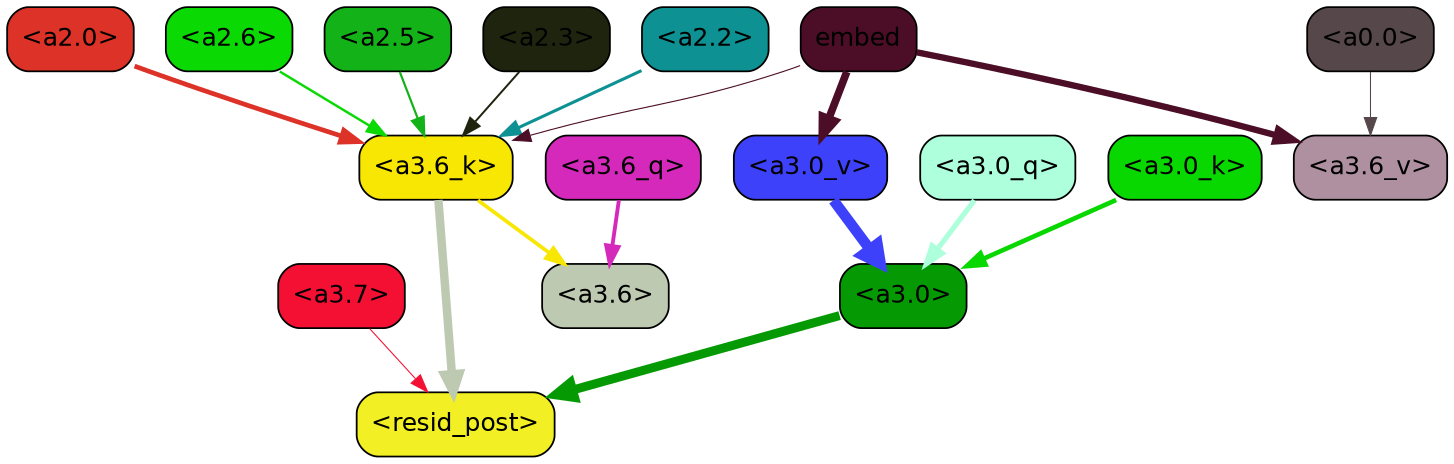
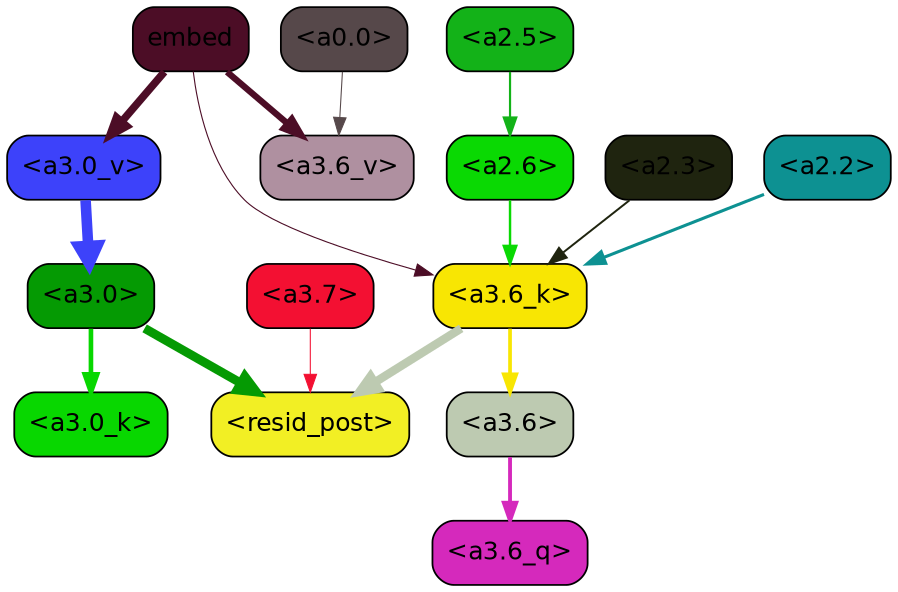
node "<a2.0>": removed
edge "<a2.5>" -> "<a3.6_k>": now "<a2.5>" -> "<a2.6>"
node "<a3.0_q>": removed
edge "<a3.6_q>" -> "<a3.6>": reversed
edge "<a3.0_k>" -> "<a3.0>": reversed
